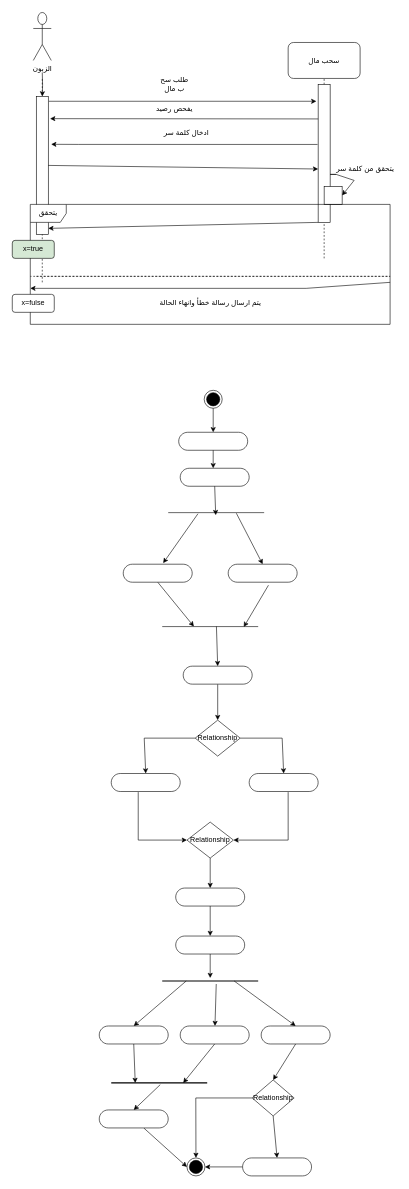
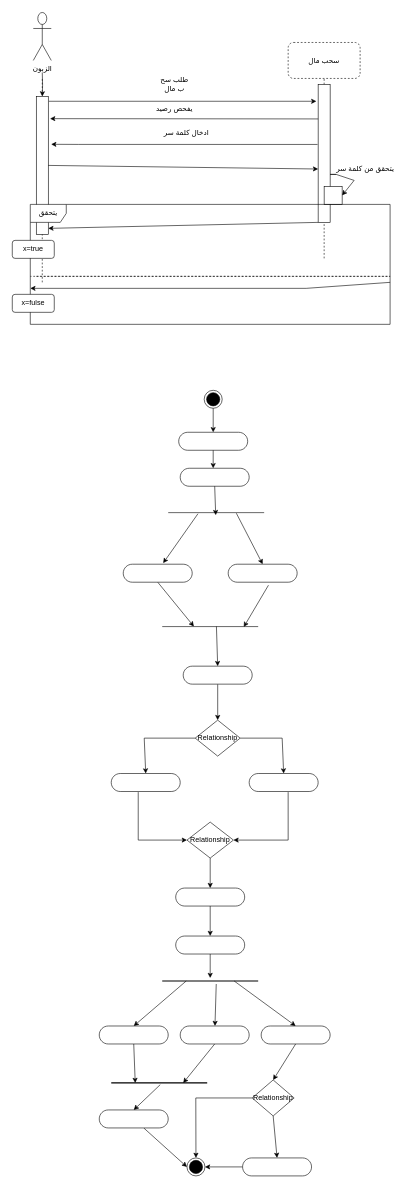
node "سحب مال": style solid -> dashed
node "x=true": fillcolor #d5e8d4 -> #ffffff
node "يتم ارسال رسالة خطأ وانهاء الحالة": removed
